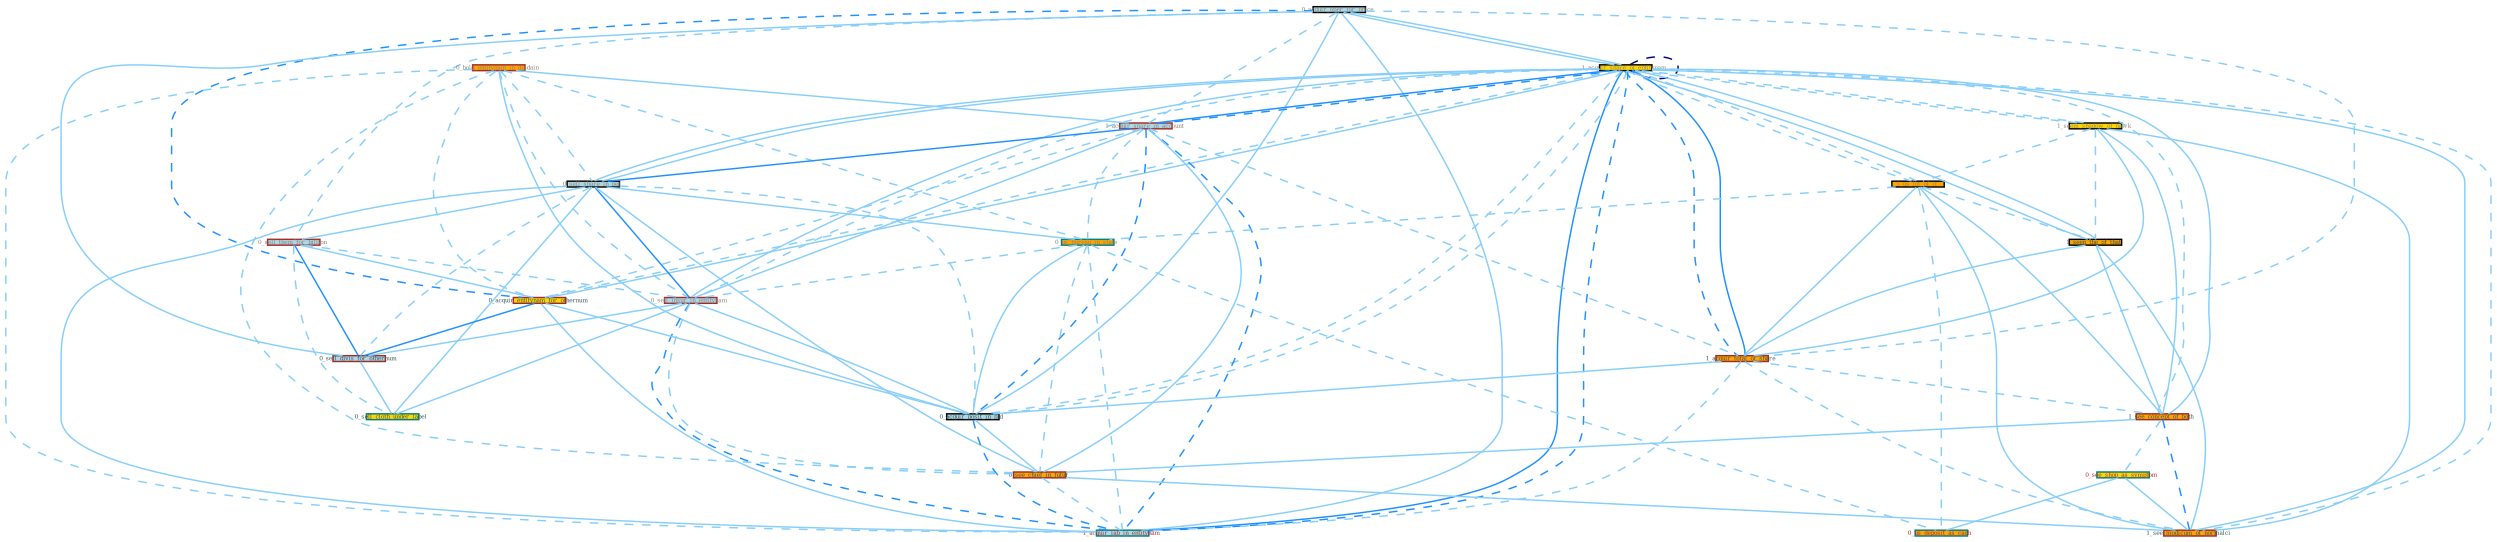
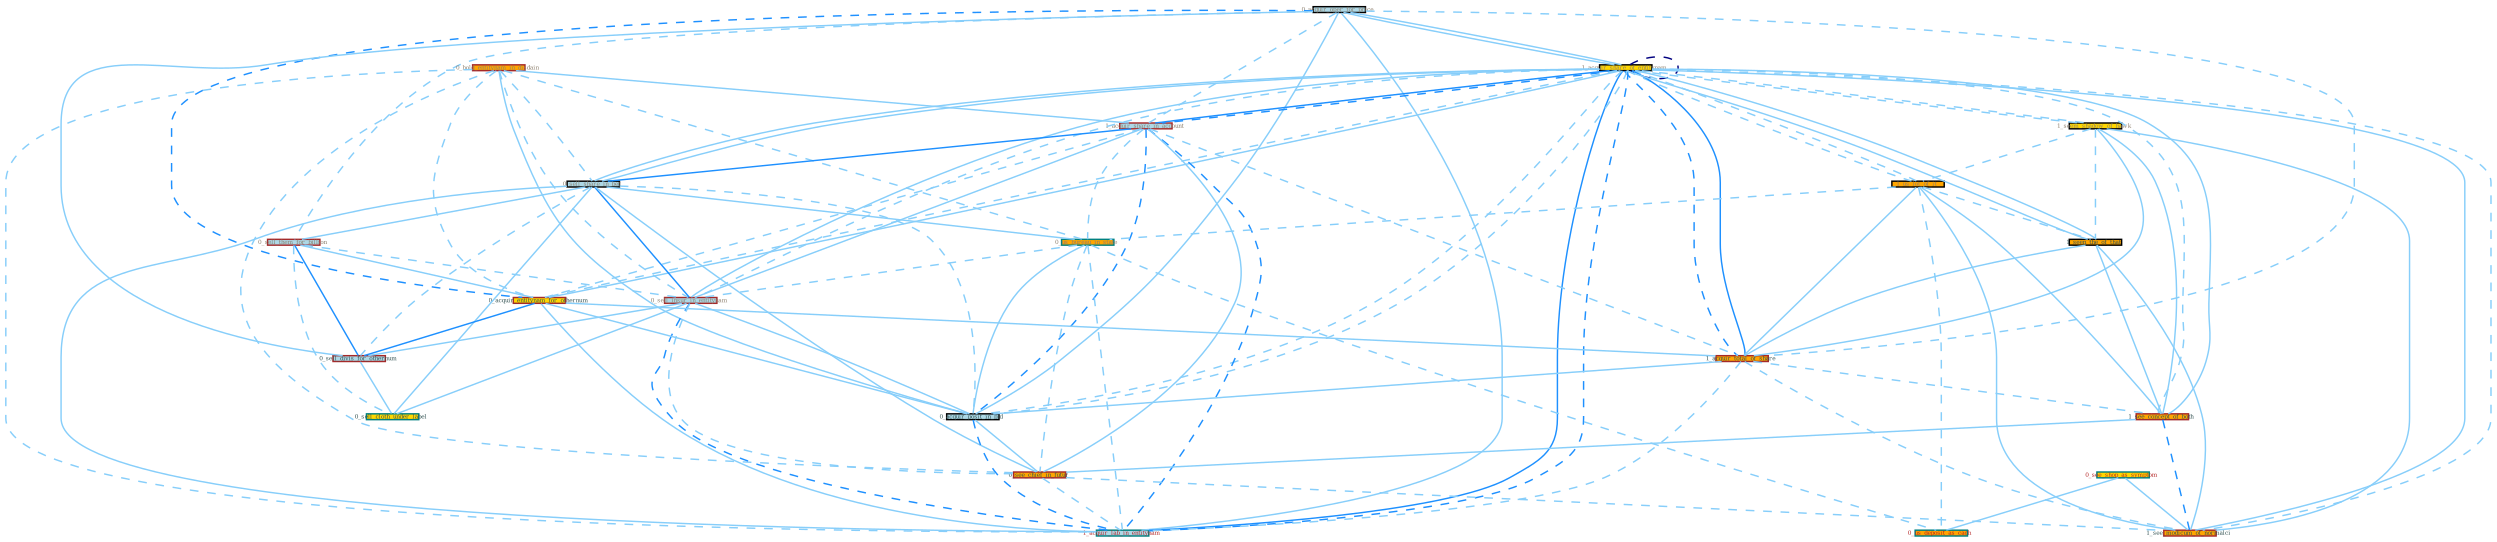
edge "0_acquir_entitynam_for_othernum" -- "1_acquir_total_of_share": added
edge "1_see_concept_of_both" -- "0_see_shop_as_symptom": removed
edge "0_see_chief_in_futur" -- "1_see_modicum_of_normalci": style solid -> dashed
